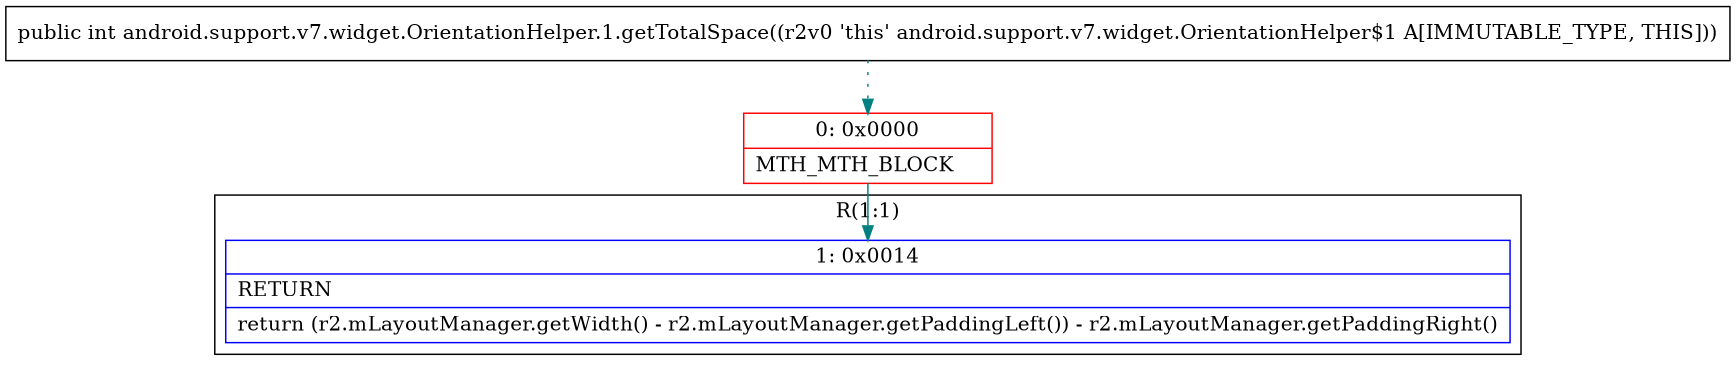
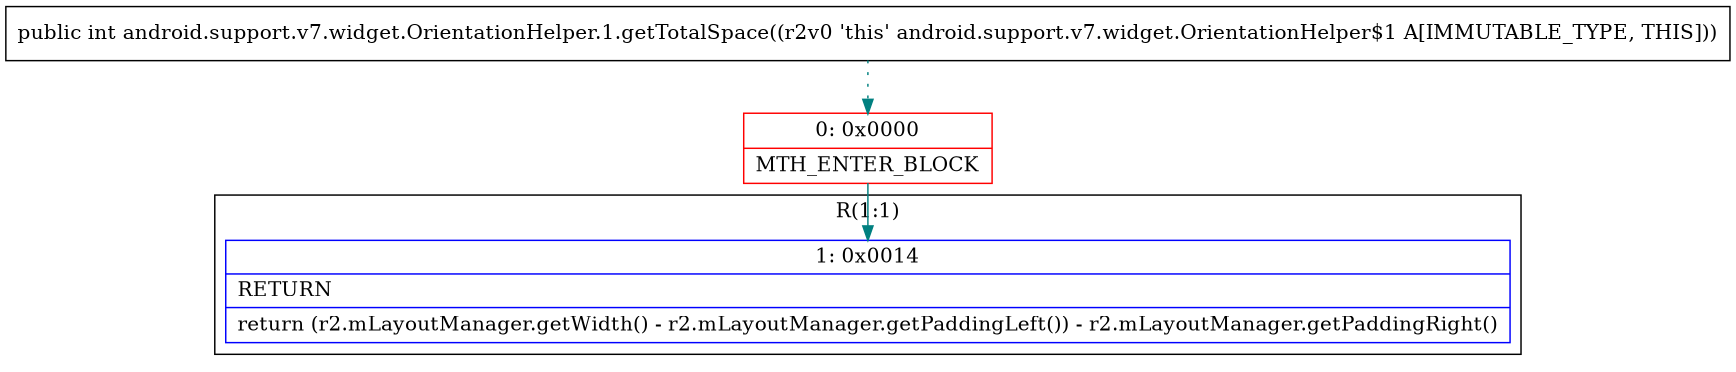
node "0: 0x0000": text "MTH_MTH_BLOCK" -> "MTH_ENTER_BLOCK"
